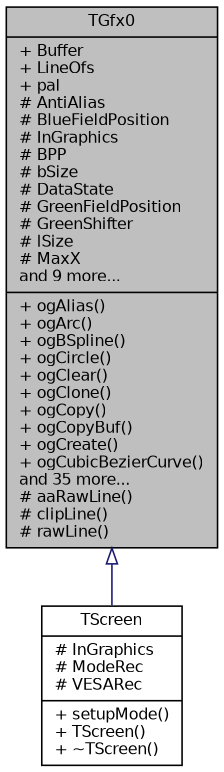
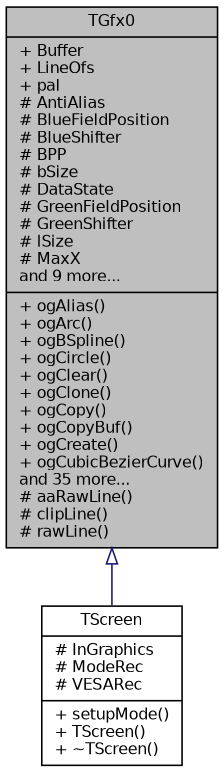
node "TGfx0": text "# InGraphics" -> "# BlueShifter"
